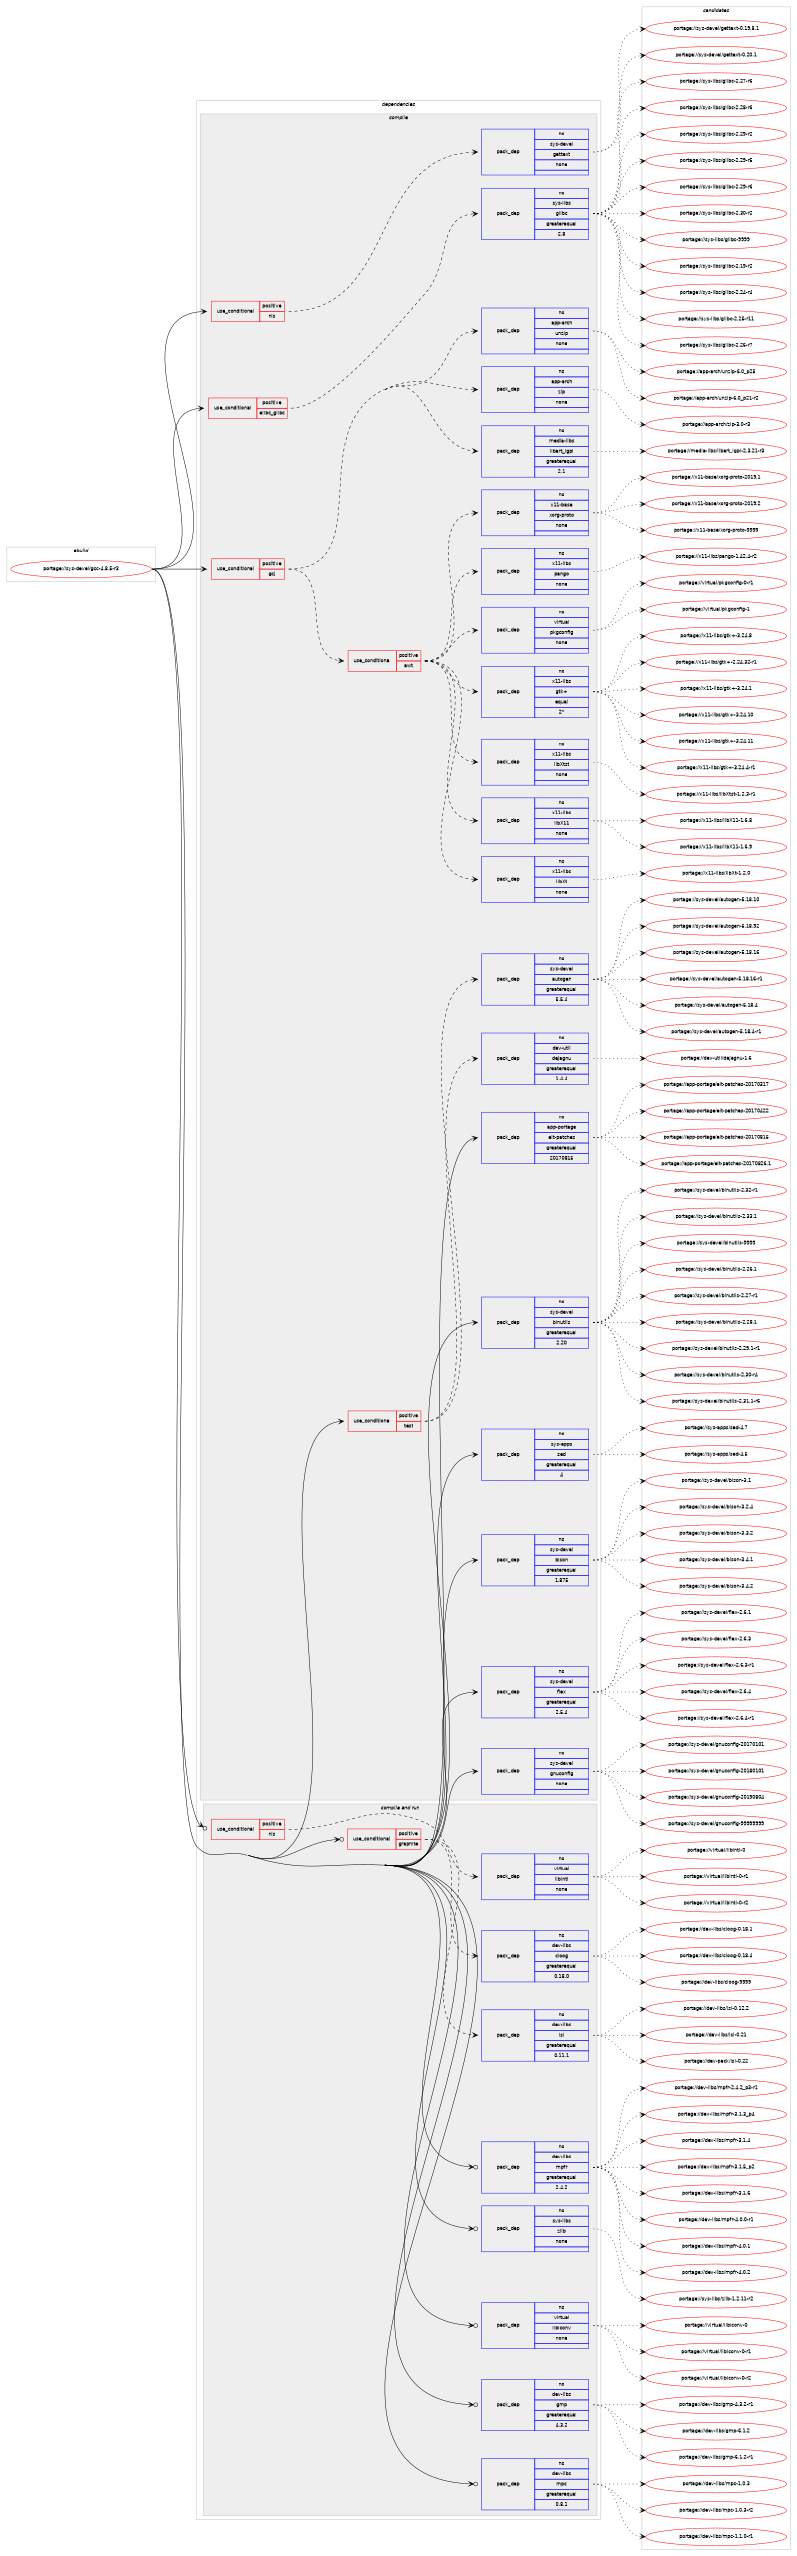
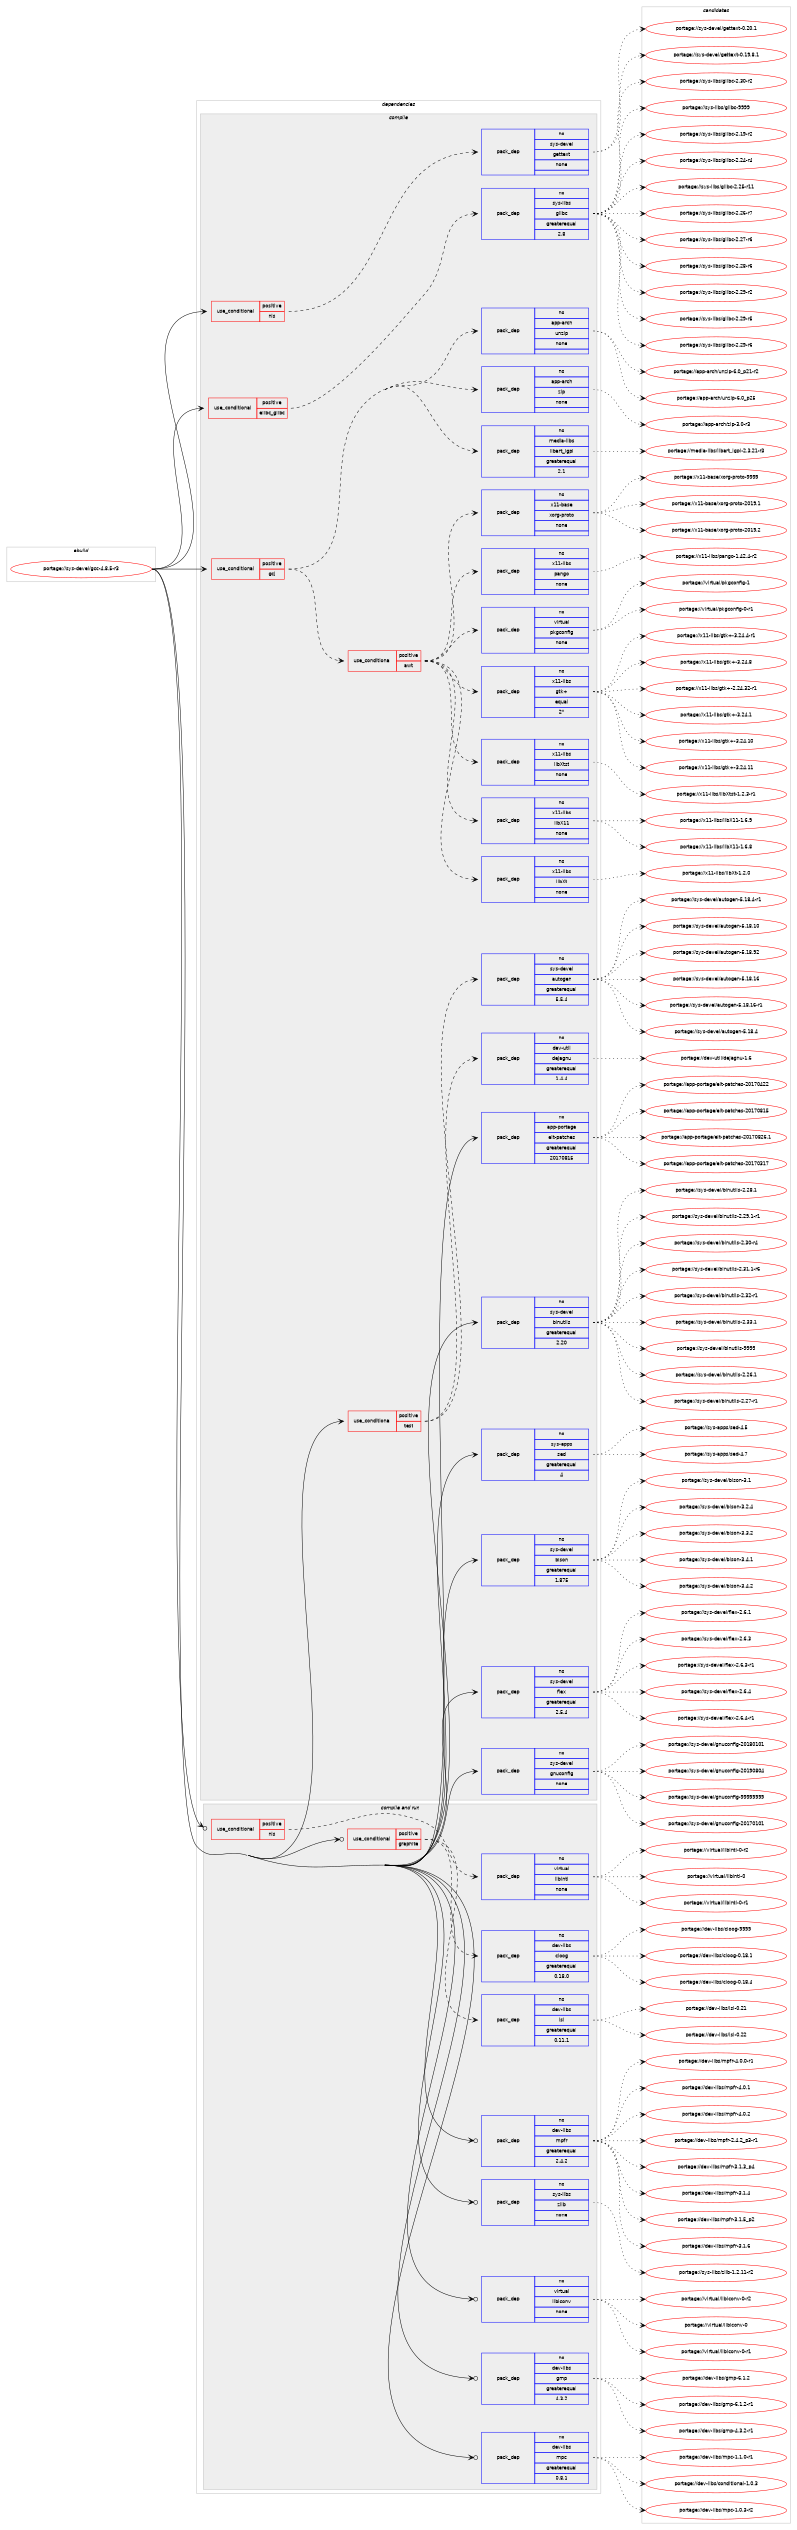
node "portage://dev-libs/isl-0.12.2": removed
node "portage://dev-pack/isl-0.22": label "portage://dev-pack/isl-0.22" -> "portage://dev-libs/isl-0.22"
node "portage://dev-libs/mpc-1.0.3": label "portage://dev-libs/mpc-1.0.3" -> "portage://dev-libs/conditional-1.0.3"
